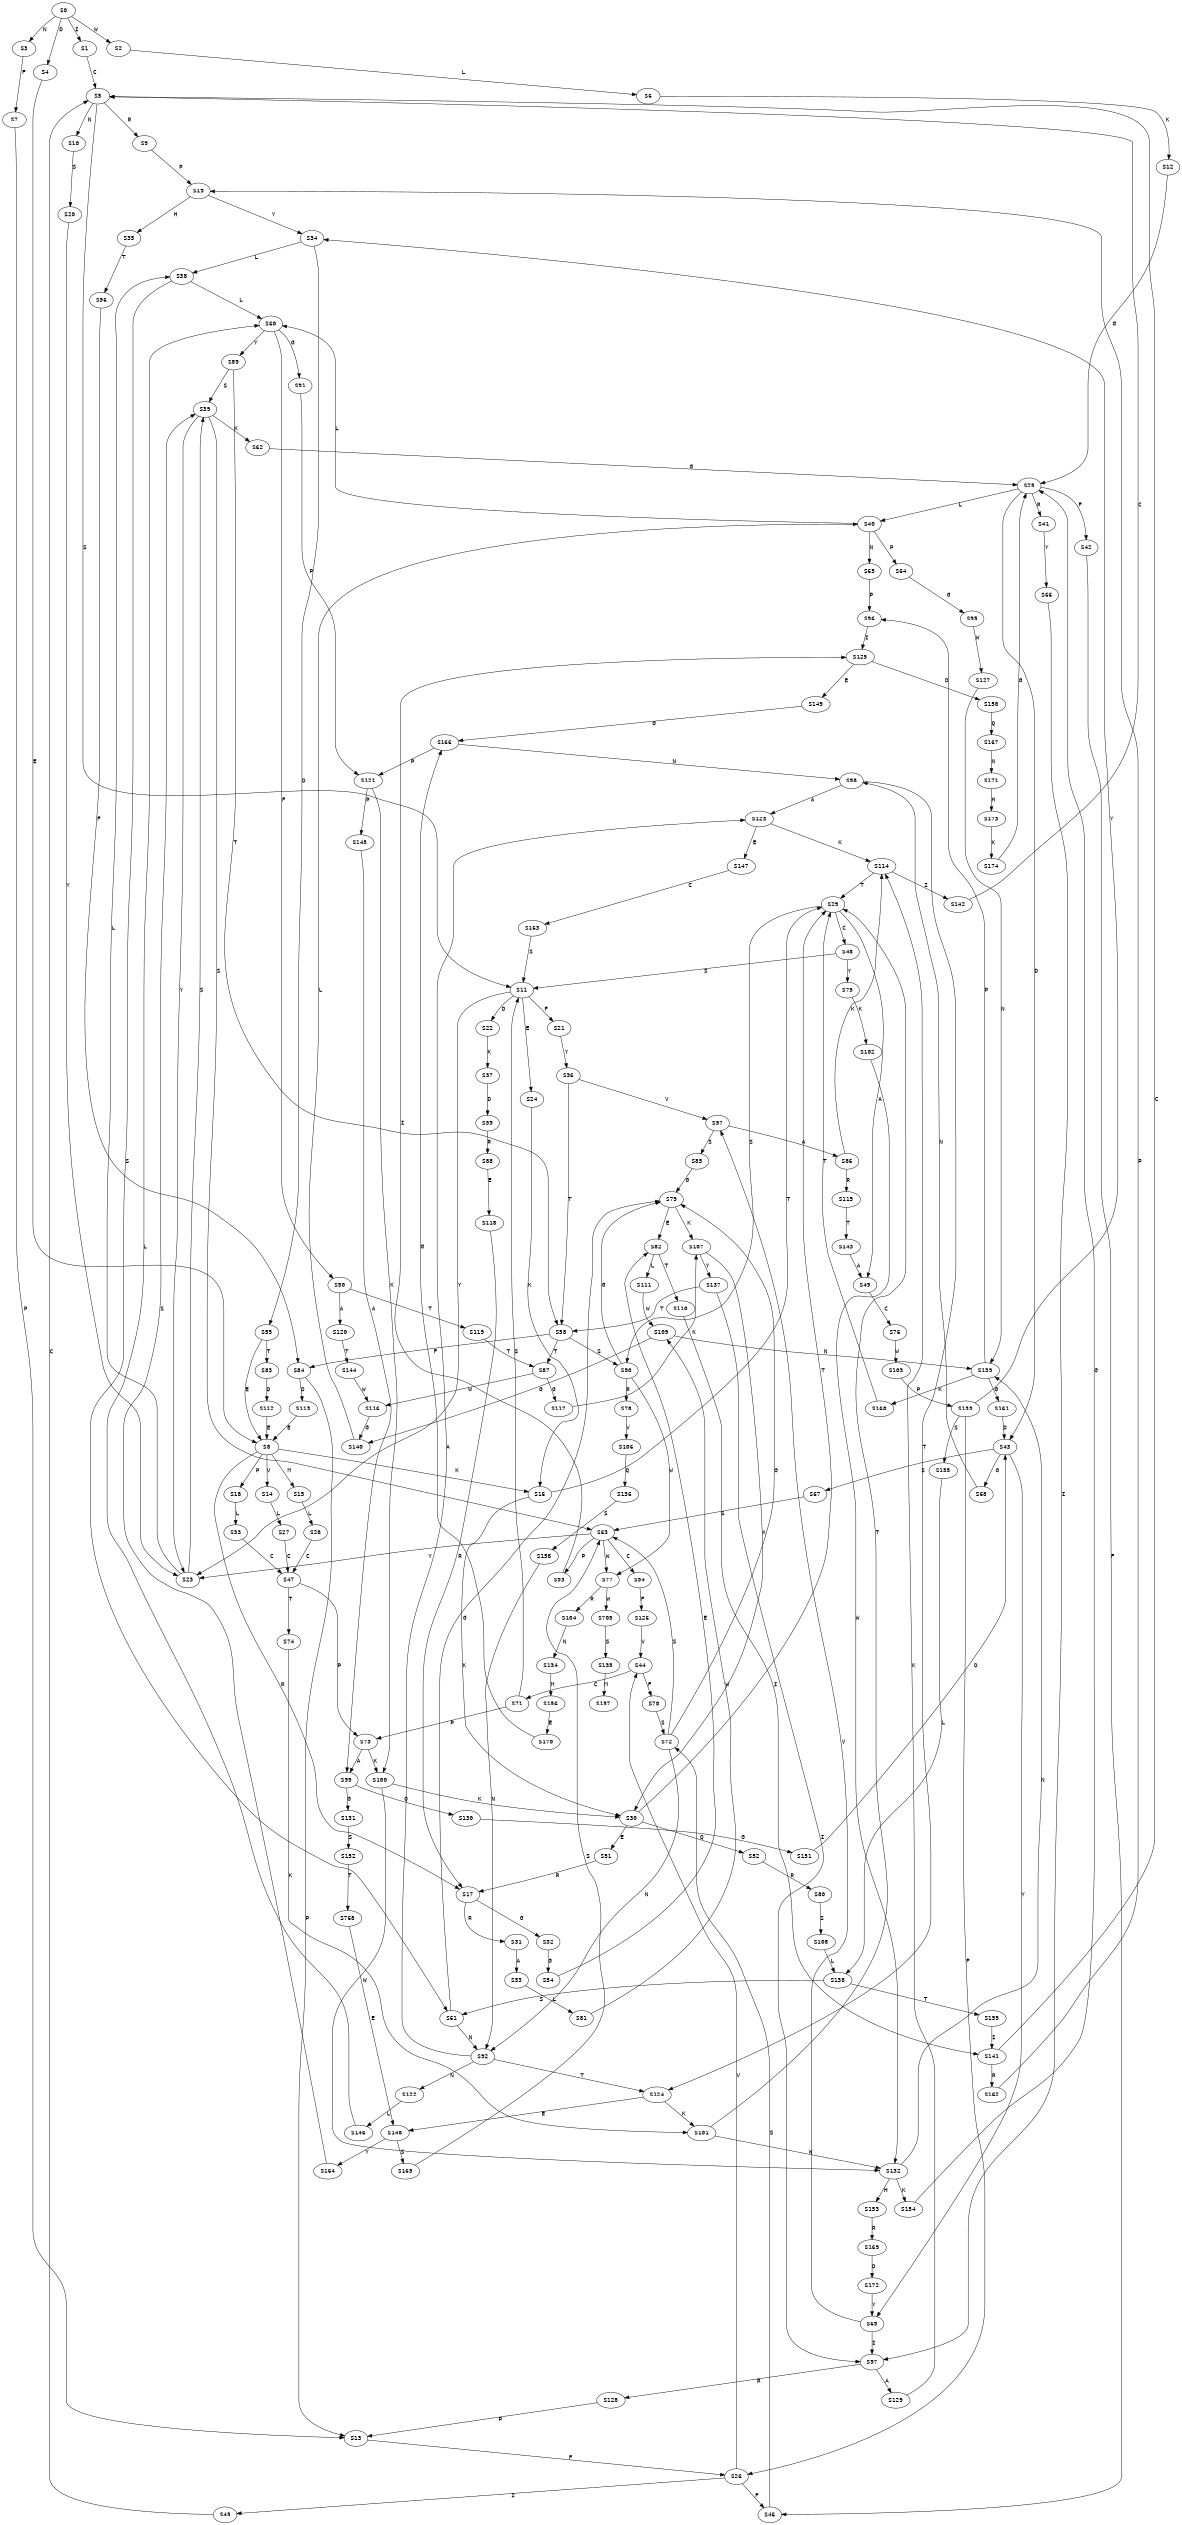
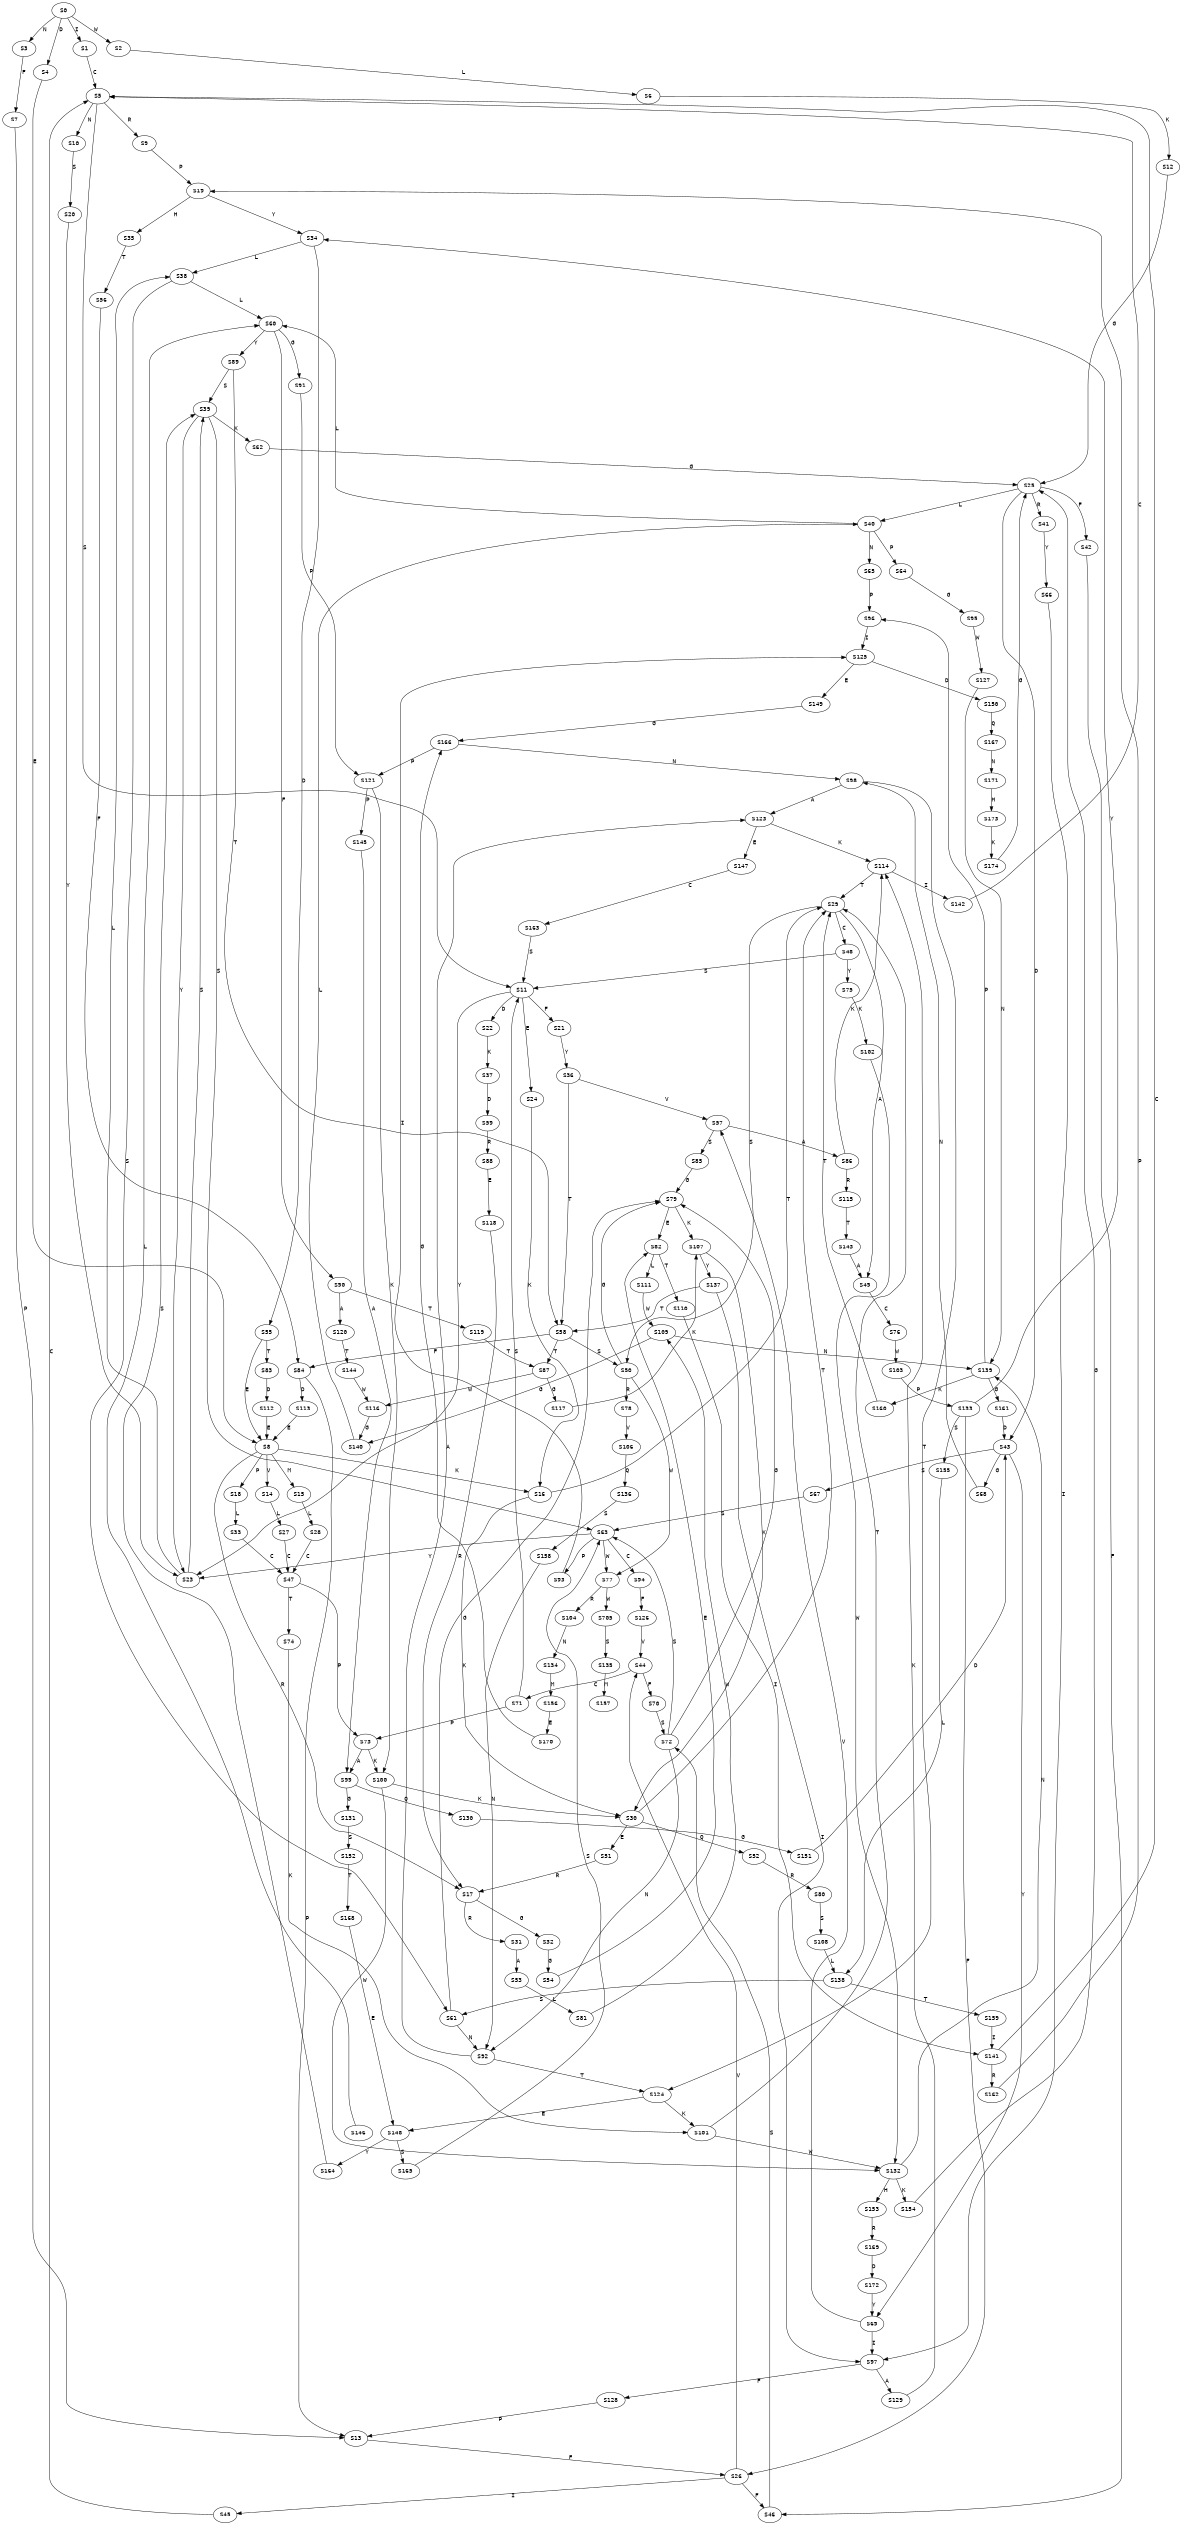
node "S768": label "S768" -> "S168"
node "S122": removed
edge "S97" -> "S128": label "R" -> "F"
